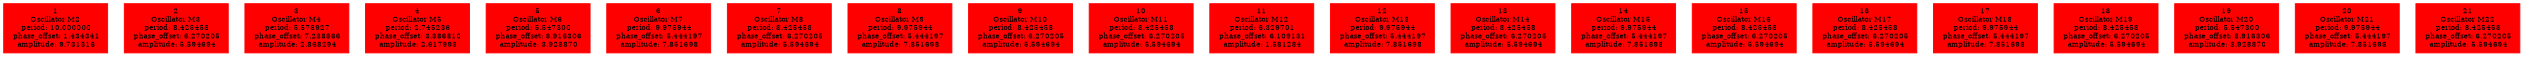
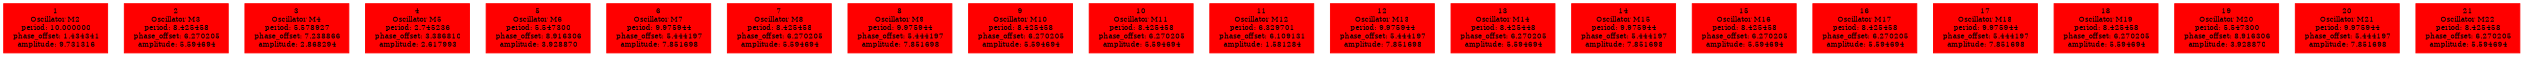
node "13": text "period: 8.425458" -> "period: 8.425448"
